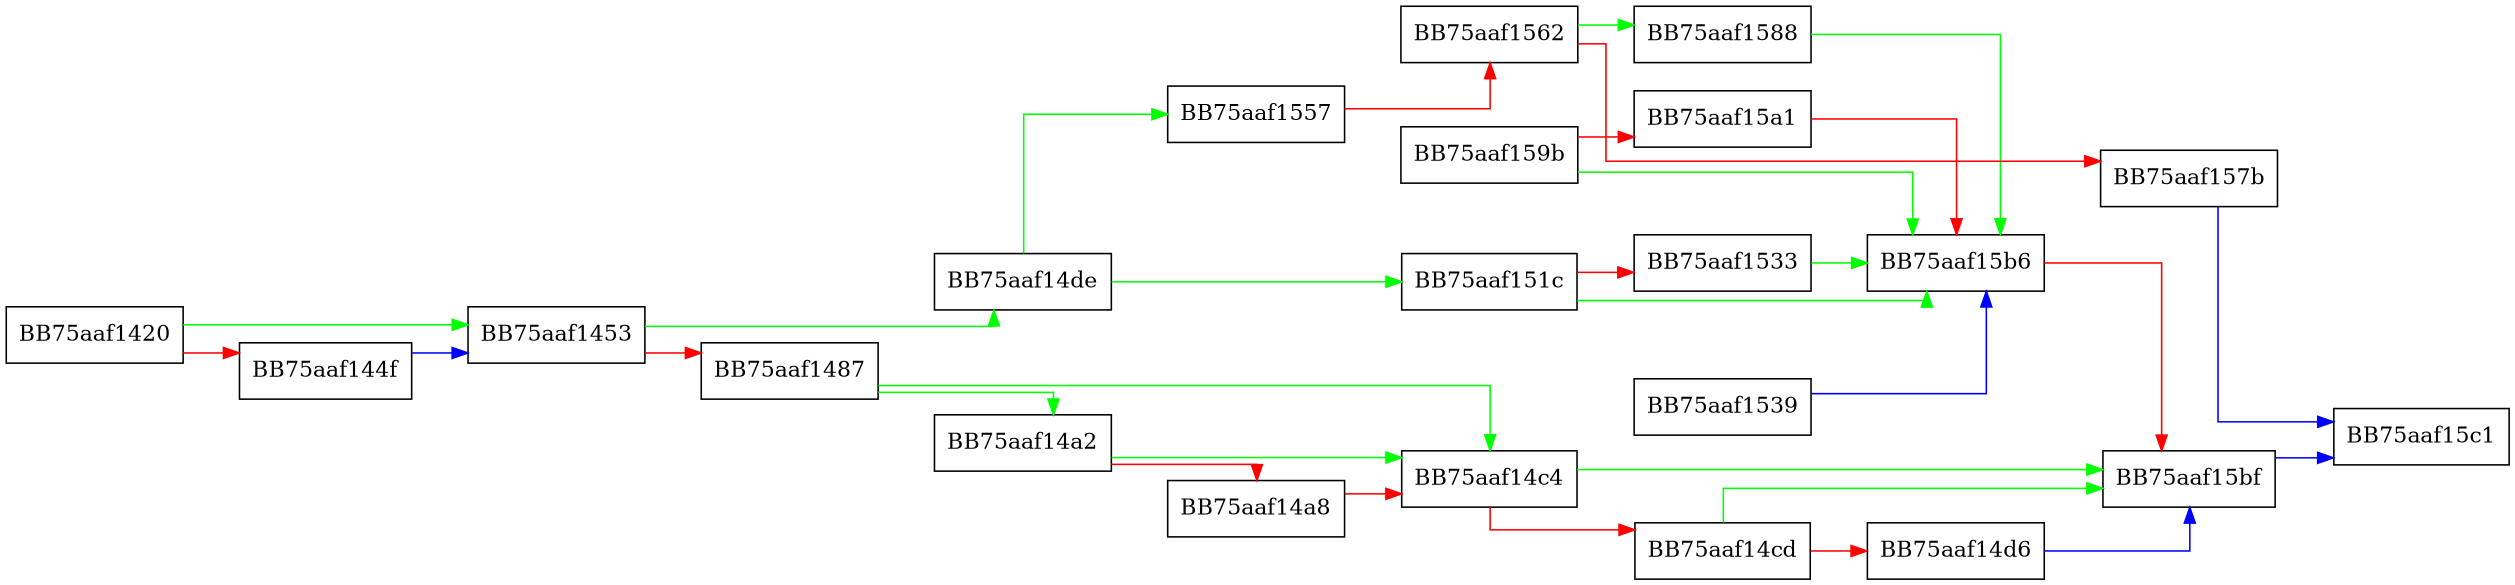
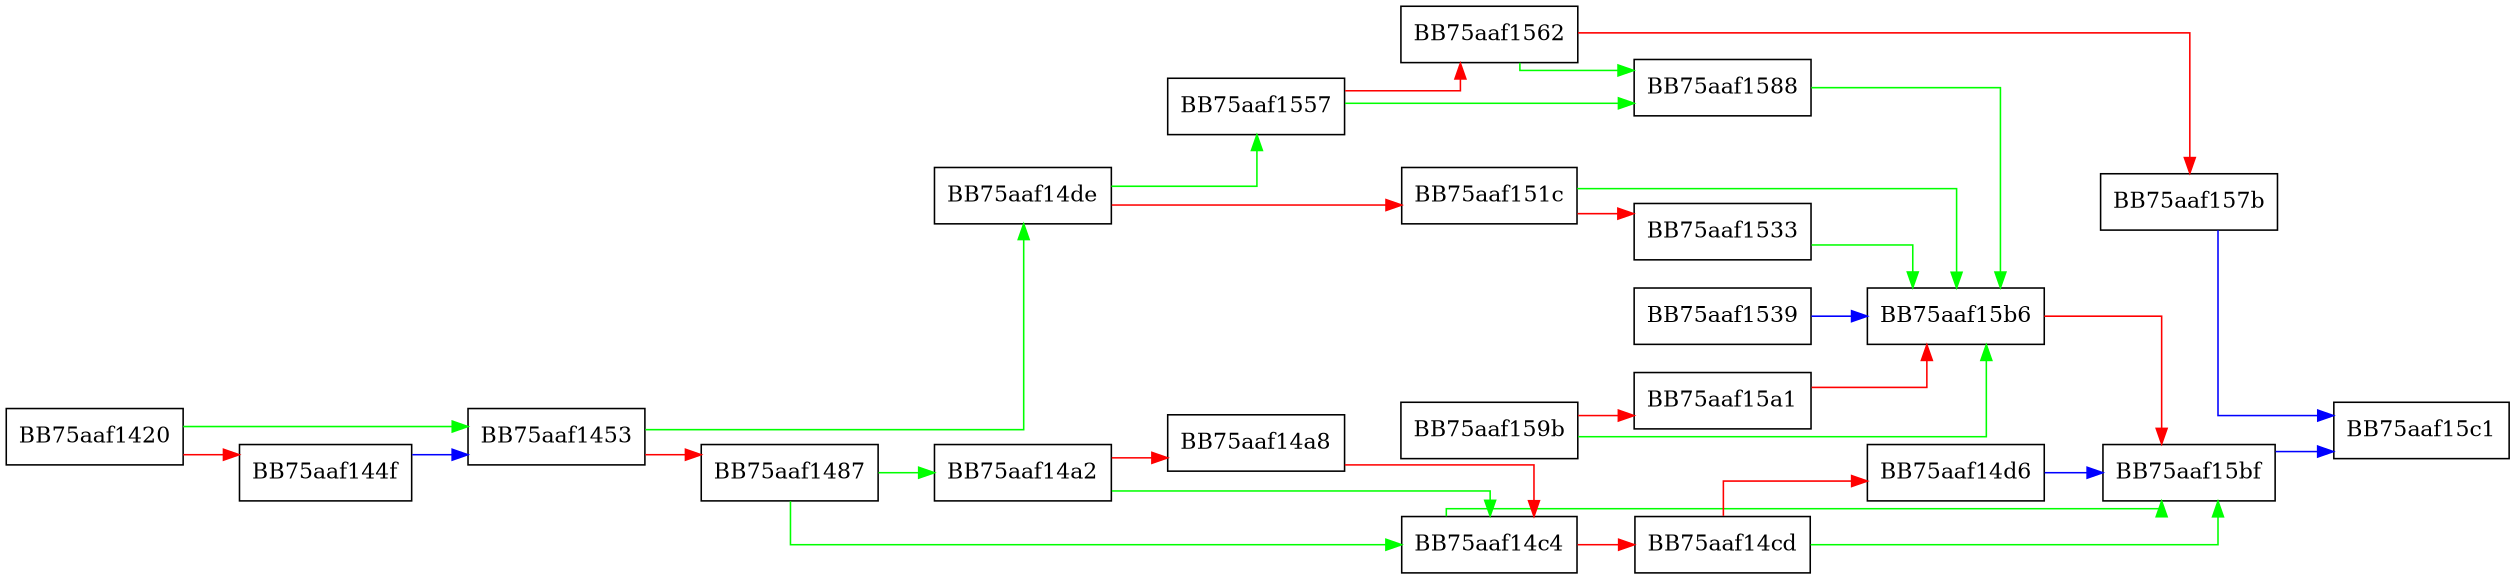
edge "BB75aaf1557" -> "BB75aaf1588": added
edge "BB75aaf14de" -> "BB75aaf151c": color green -> red
